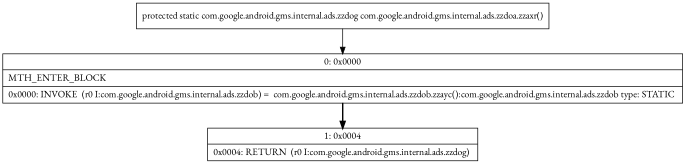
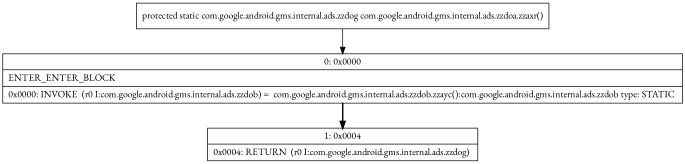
node "0: 0x0000": text "MTH_ENTER_BLOCK" -> "ENTER_ENTER_BLOCK"
